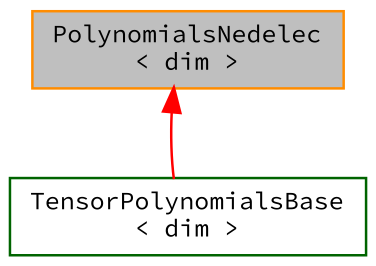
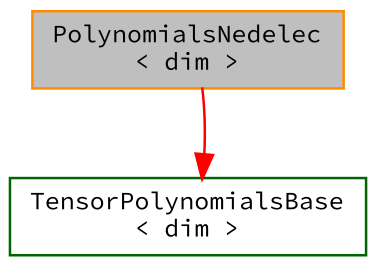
edge "TensorPolynomialsBase < dim >" -> "PolynomialsNedelec < dim >": reversed
